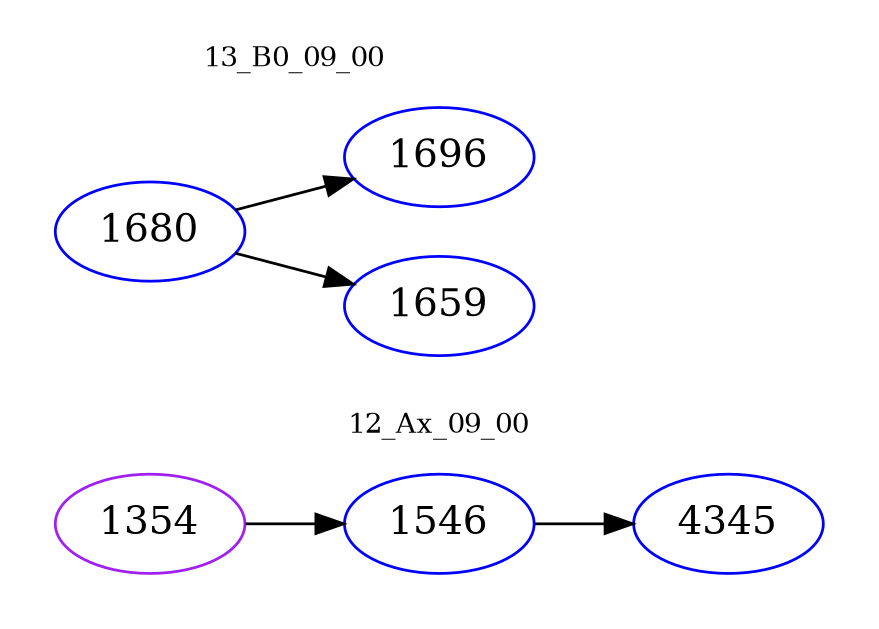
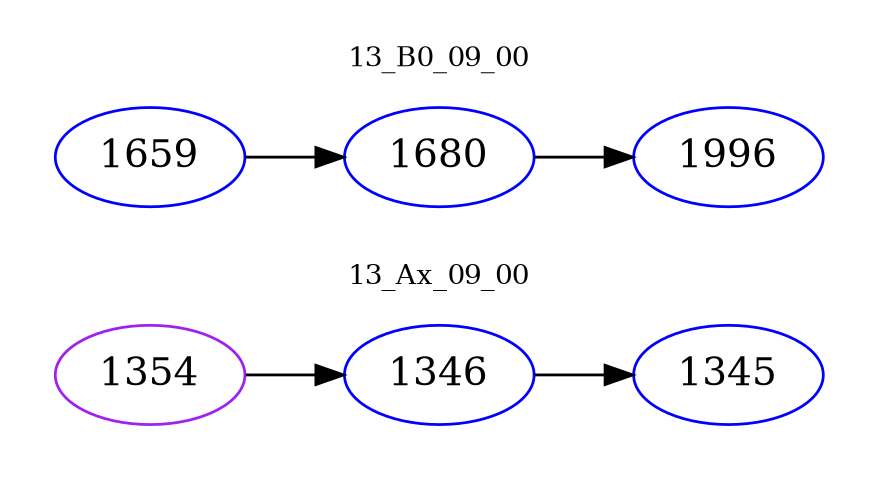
node "1696": label "1696" -> "1996"
edge "1680" -> "1659": reversed
cluster "12_Ax_09_00": label "12_Ax_09_00" -> "13_Ax_09_00"
node "1546": label "1546" -> "1346"
node "4345": label "4345" -> "1345"
